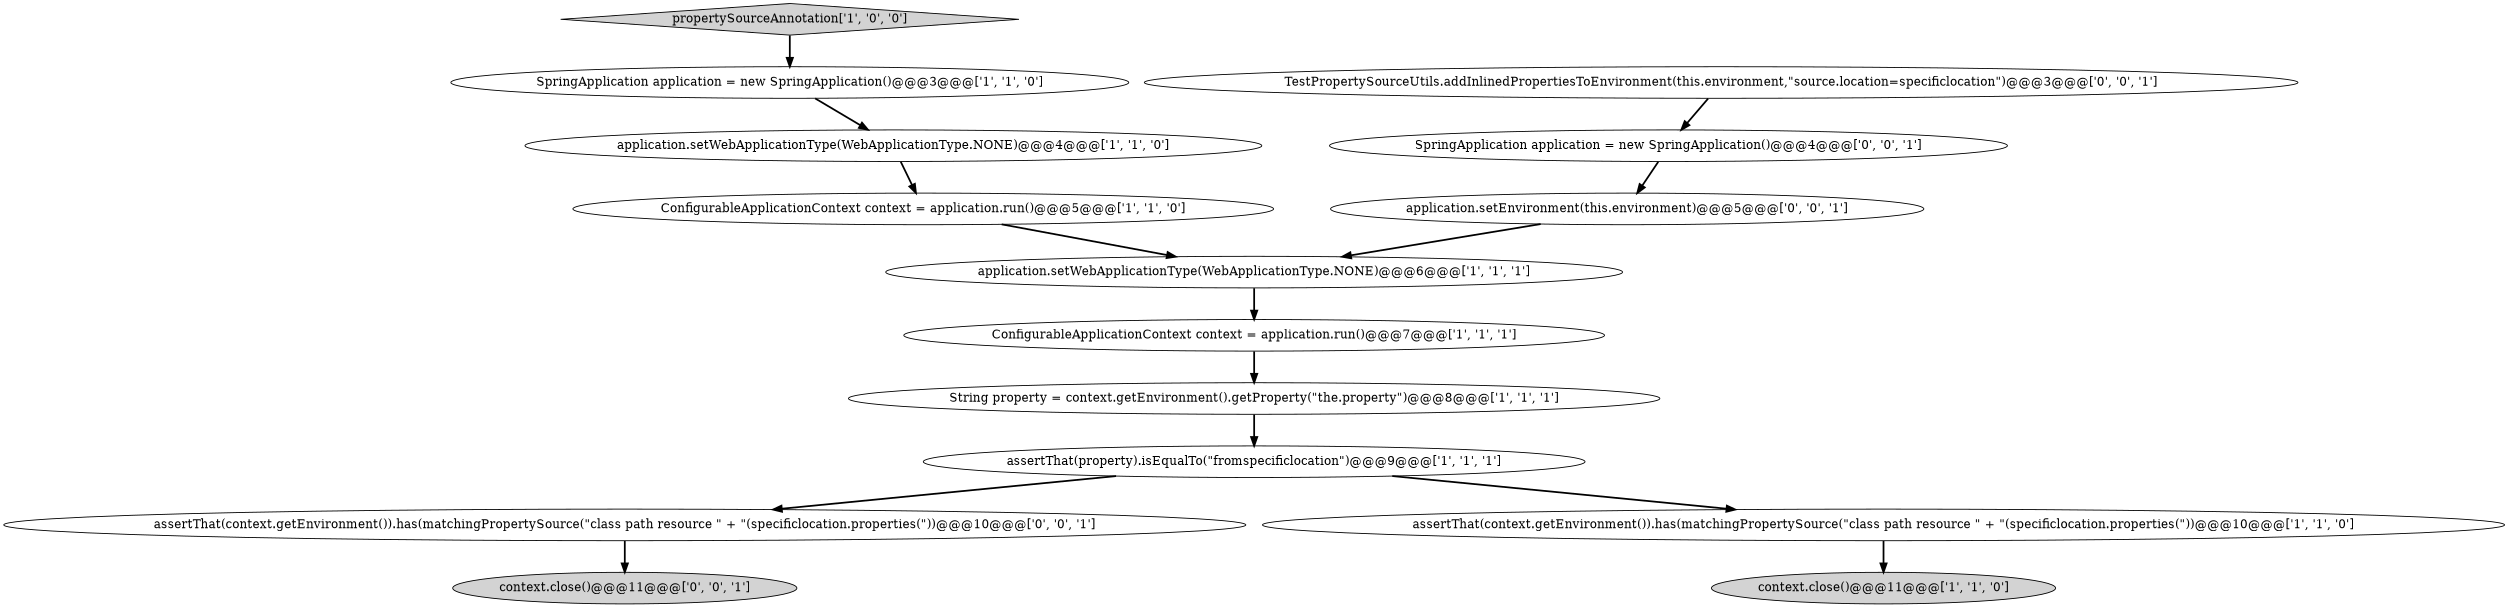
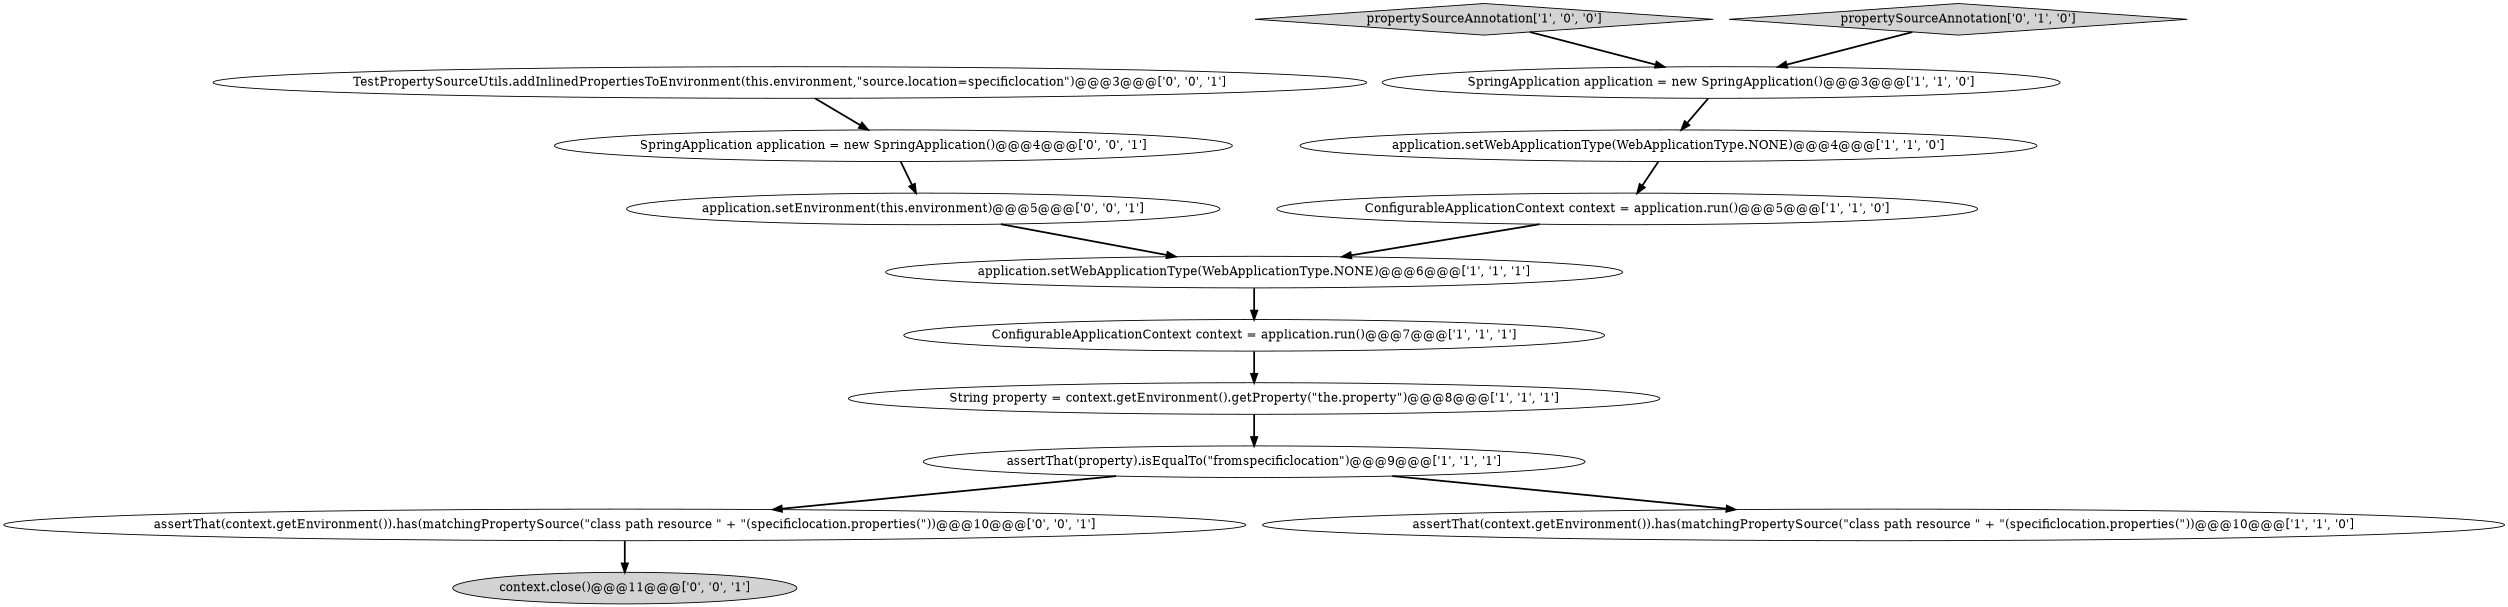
node "propertySourceAnnotation['0', '1', '0']": added
node "context.close()@@@11@@@['1', '1', '0']": removed
